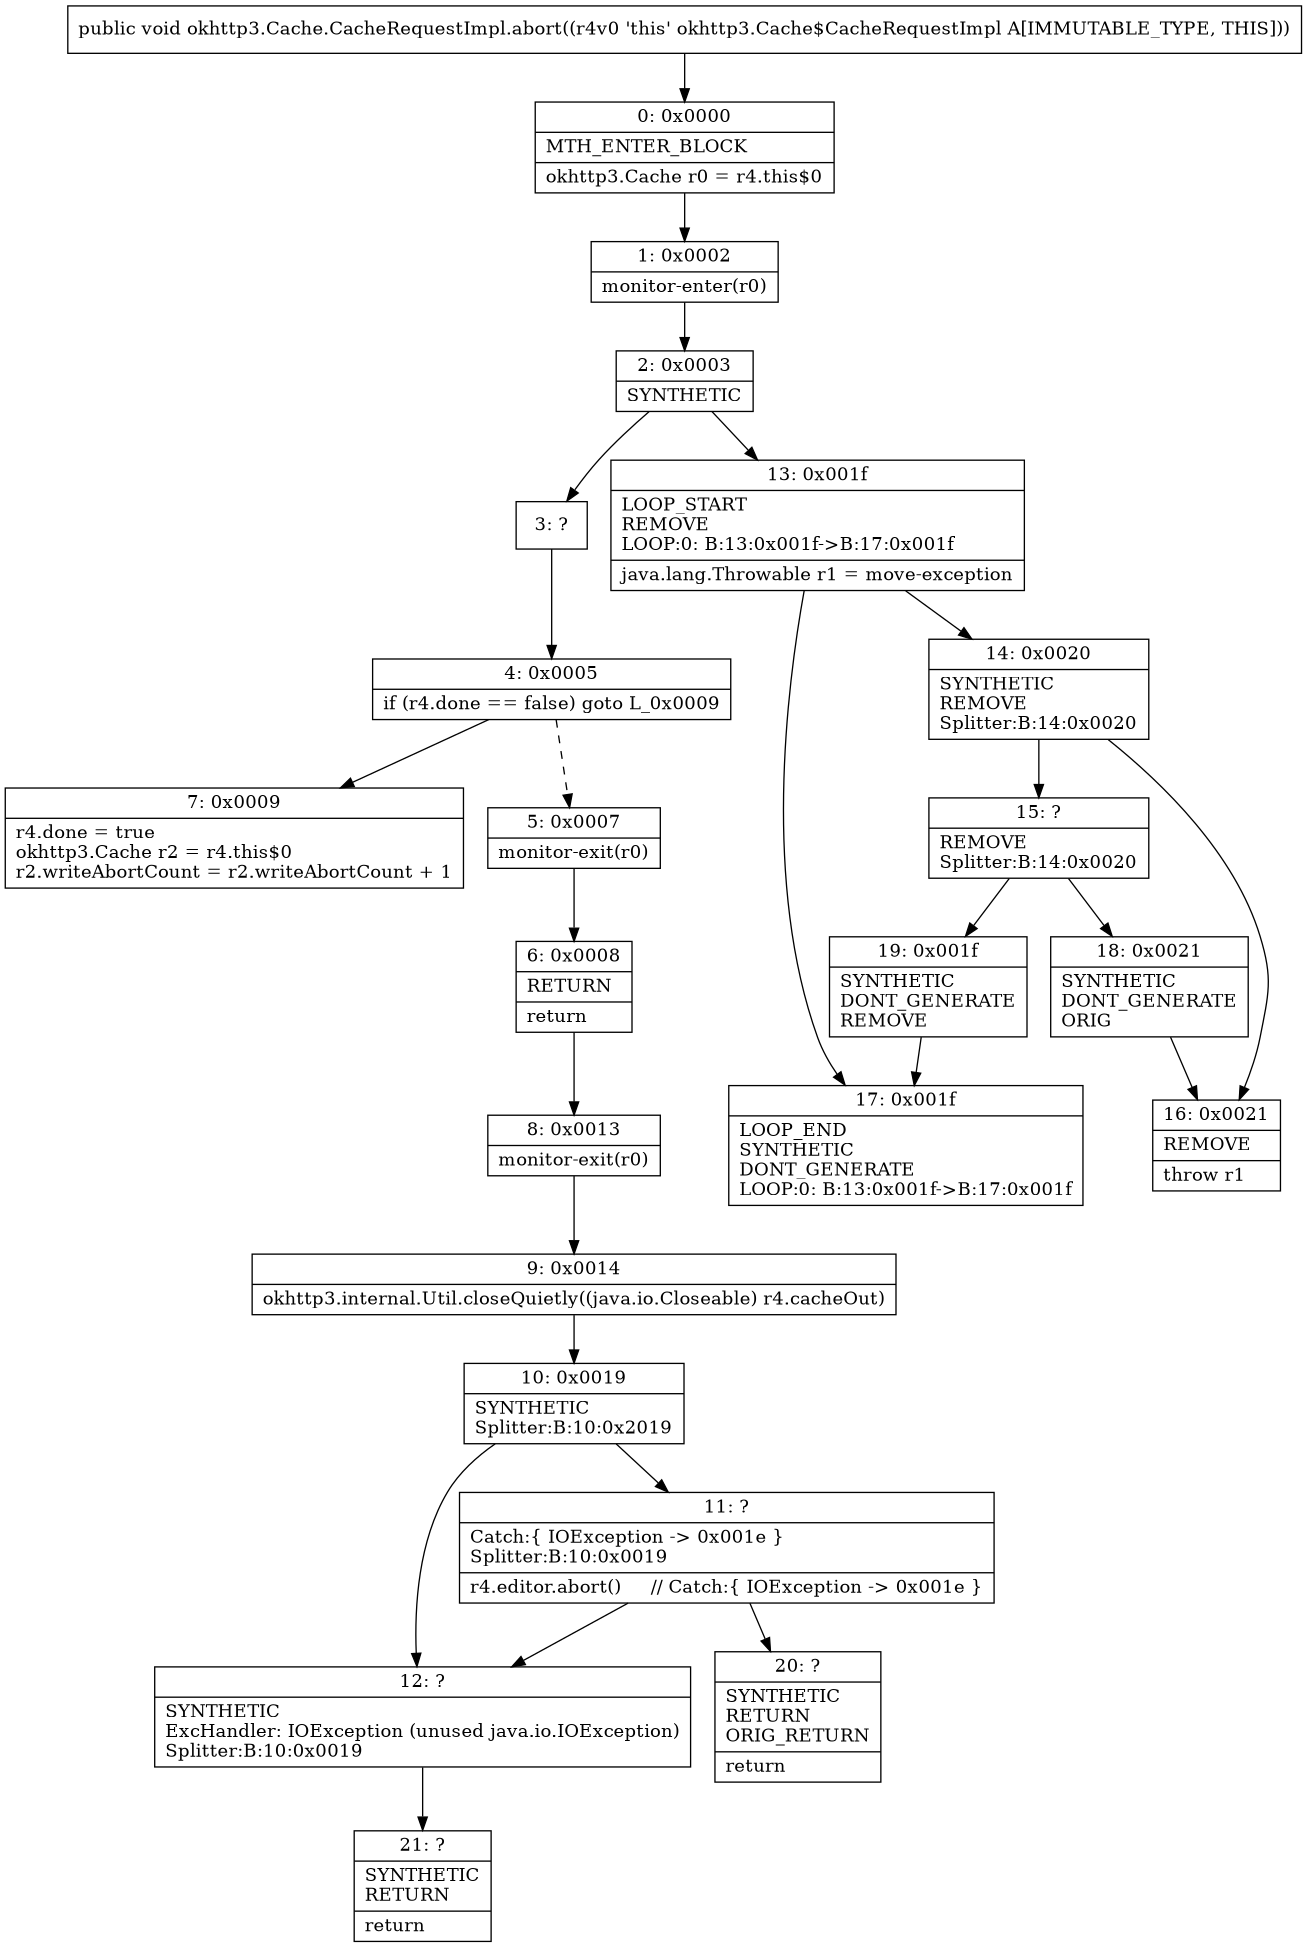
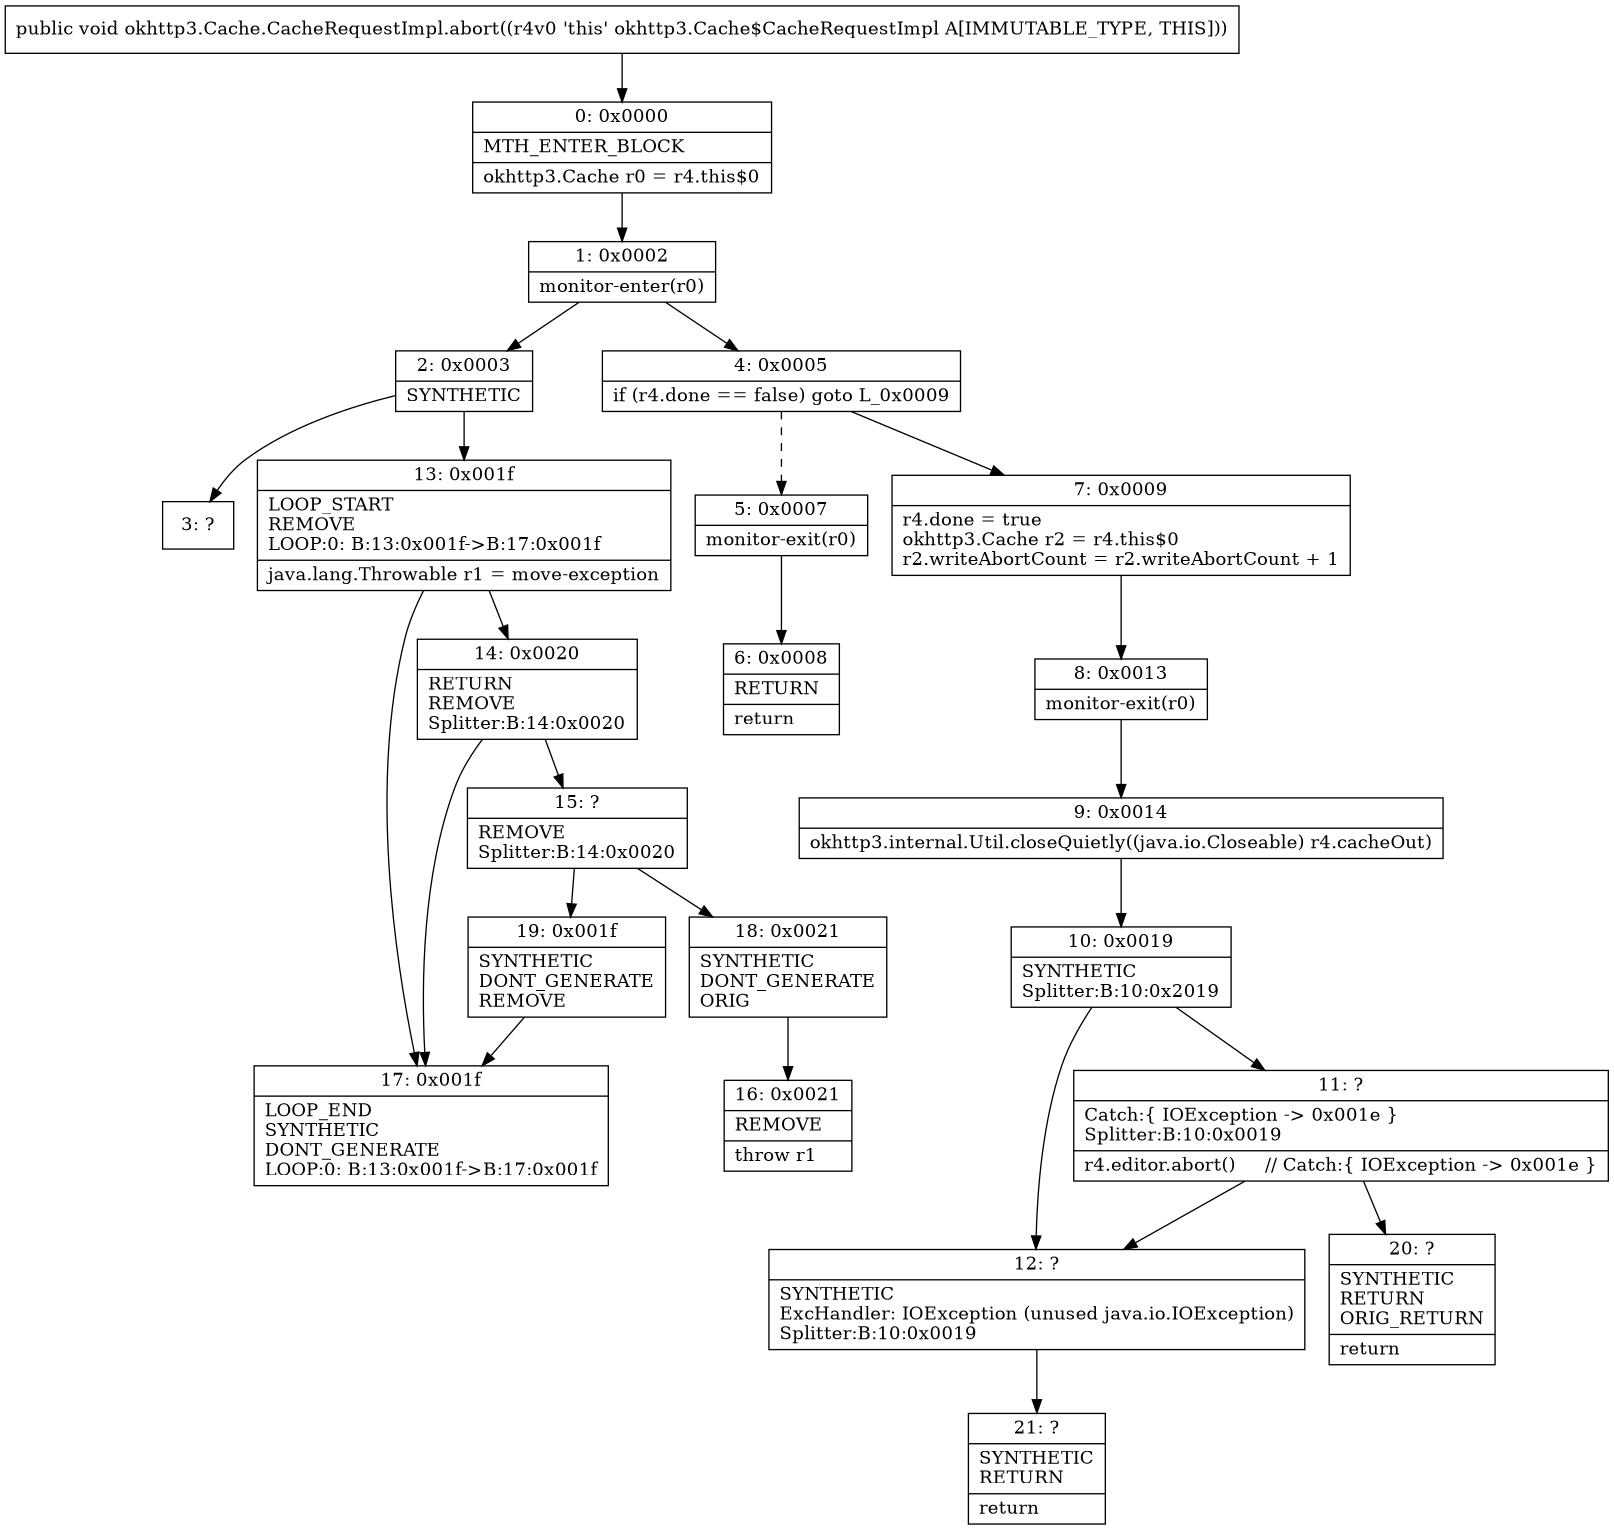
edge "3: ?" -> "4: 0x0005": now "1: 0x0002" -> "4: 0x0005"
node "14: 0x0020": text "SYNTHETIC" -> "RETURN"
edge "14: 0x0020" -> "16: 0x0021": now "14: 0x0020" -> "17: 0x001f"
edge "6: 0x0008" -> "8: 0x0013": now "7: 0x0009" -> "8: 0x0013"
